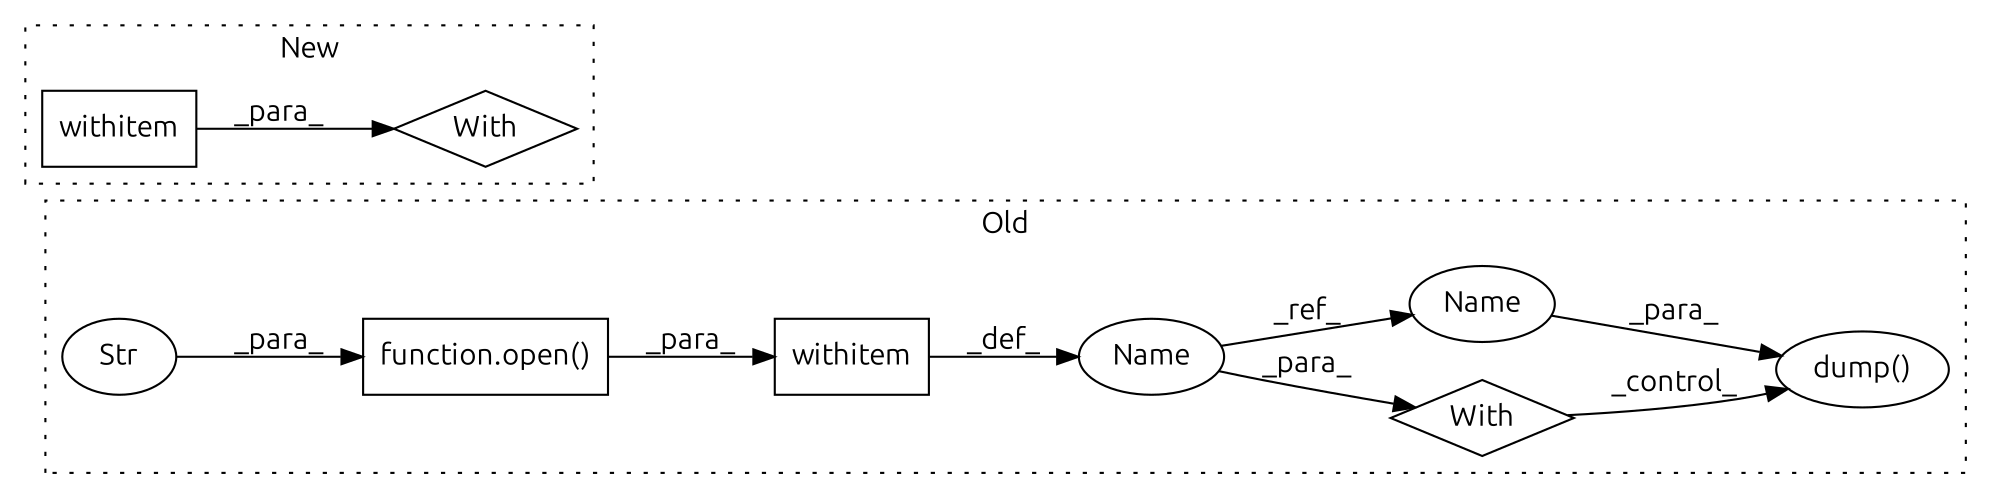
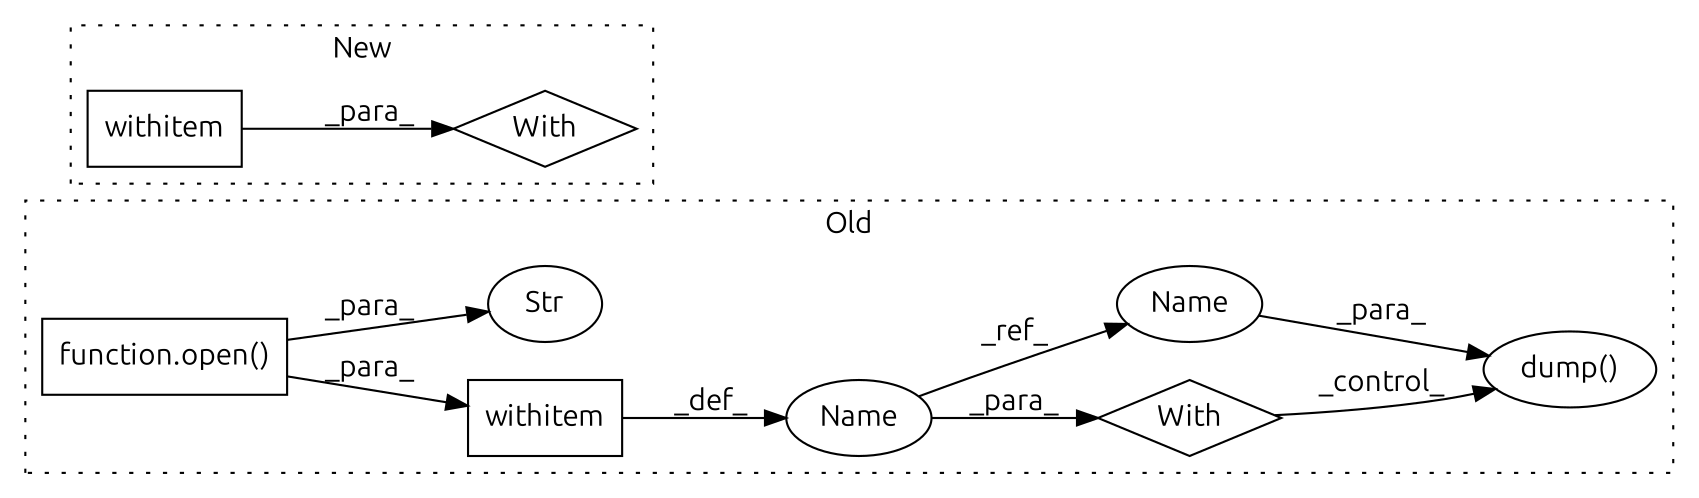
edge "Str" -> "function.open()": reversed
